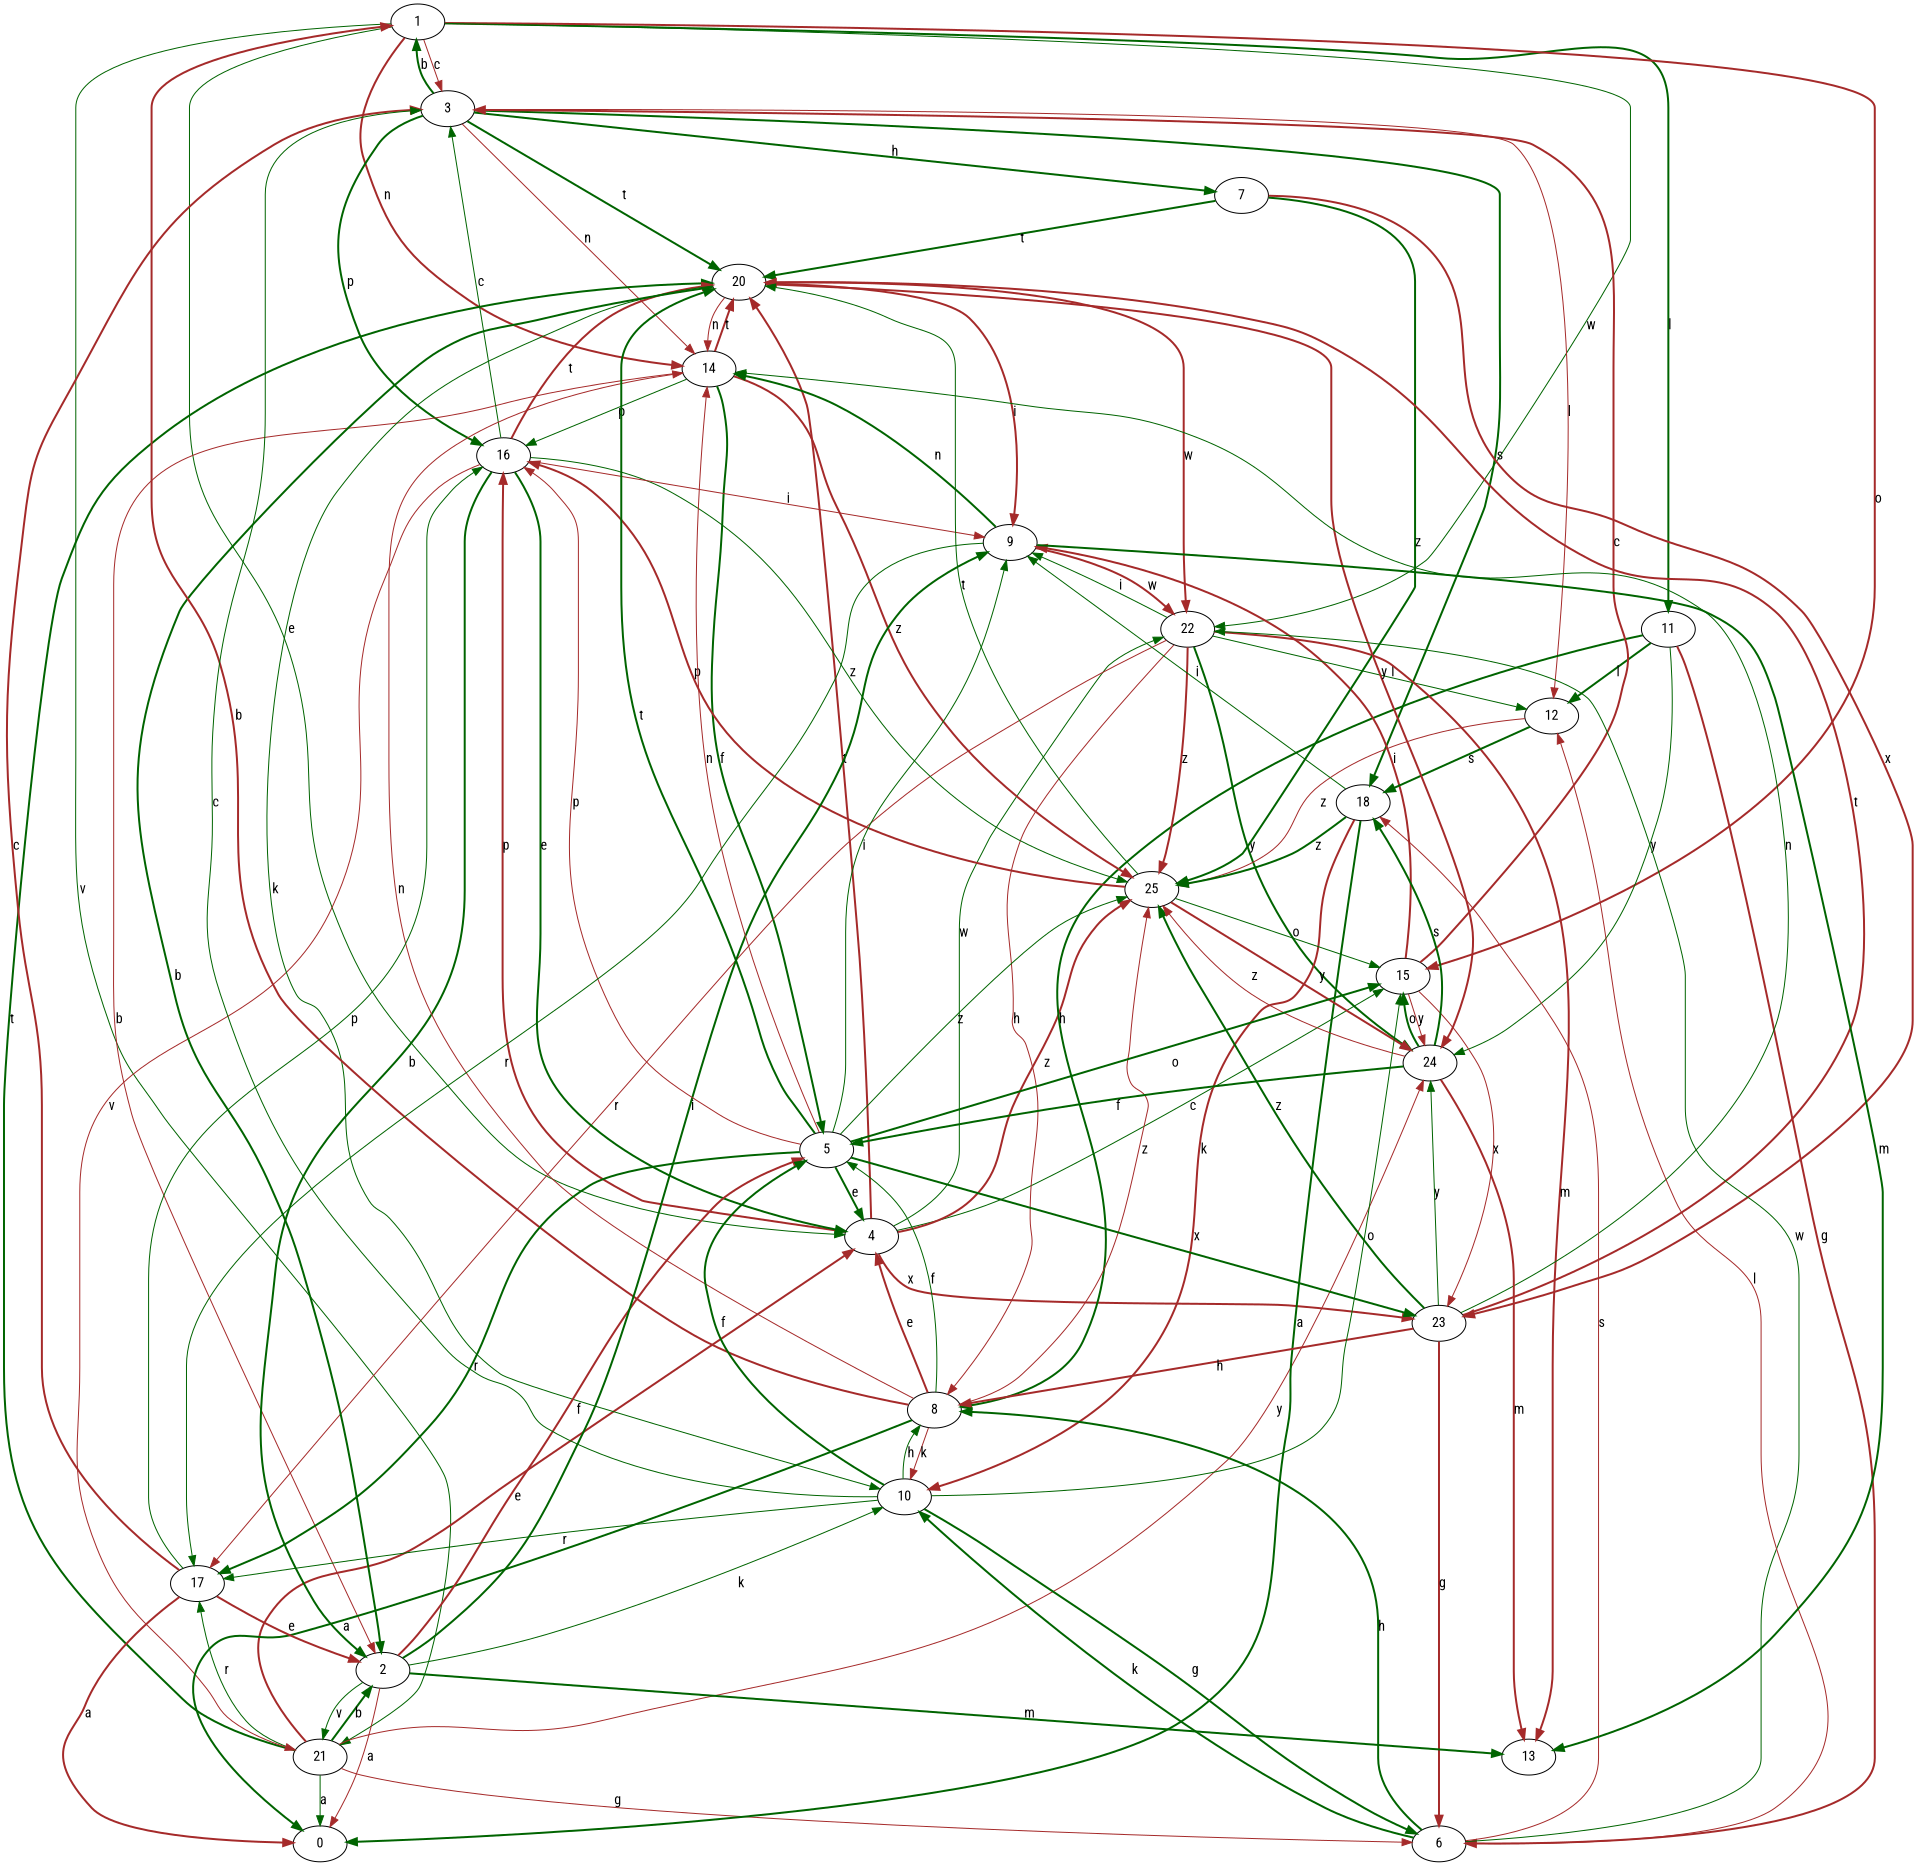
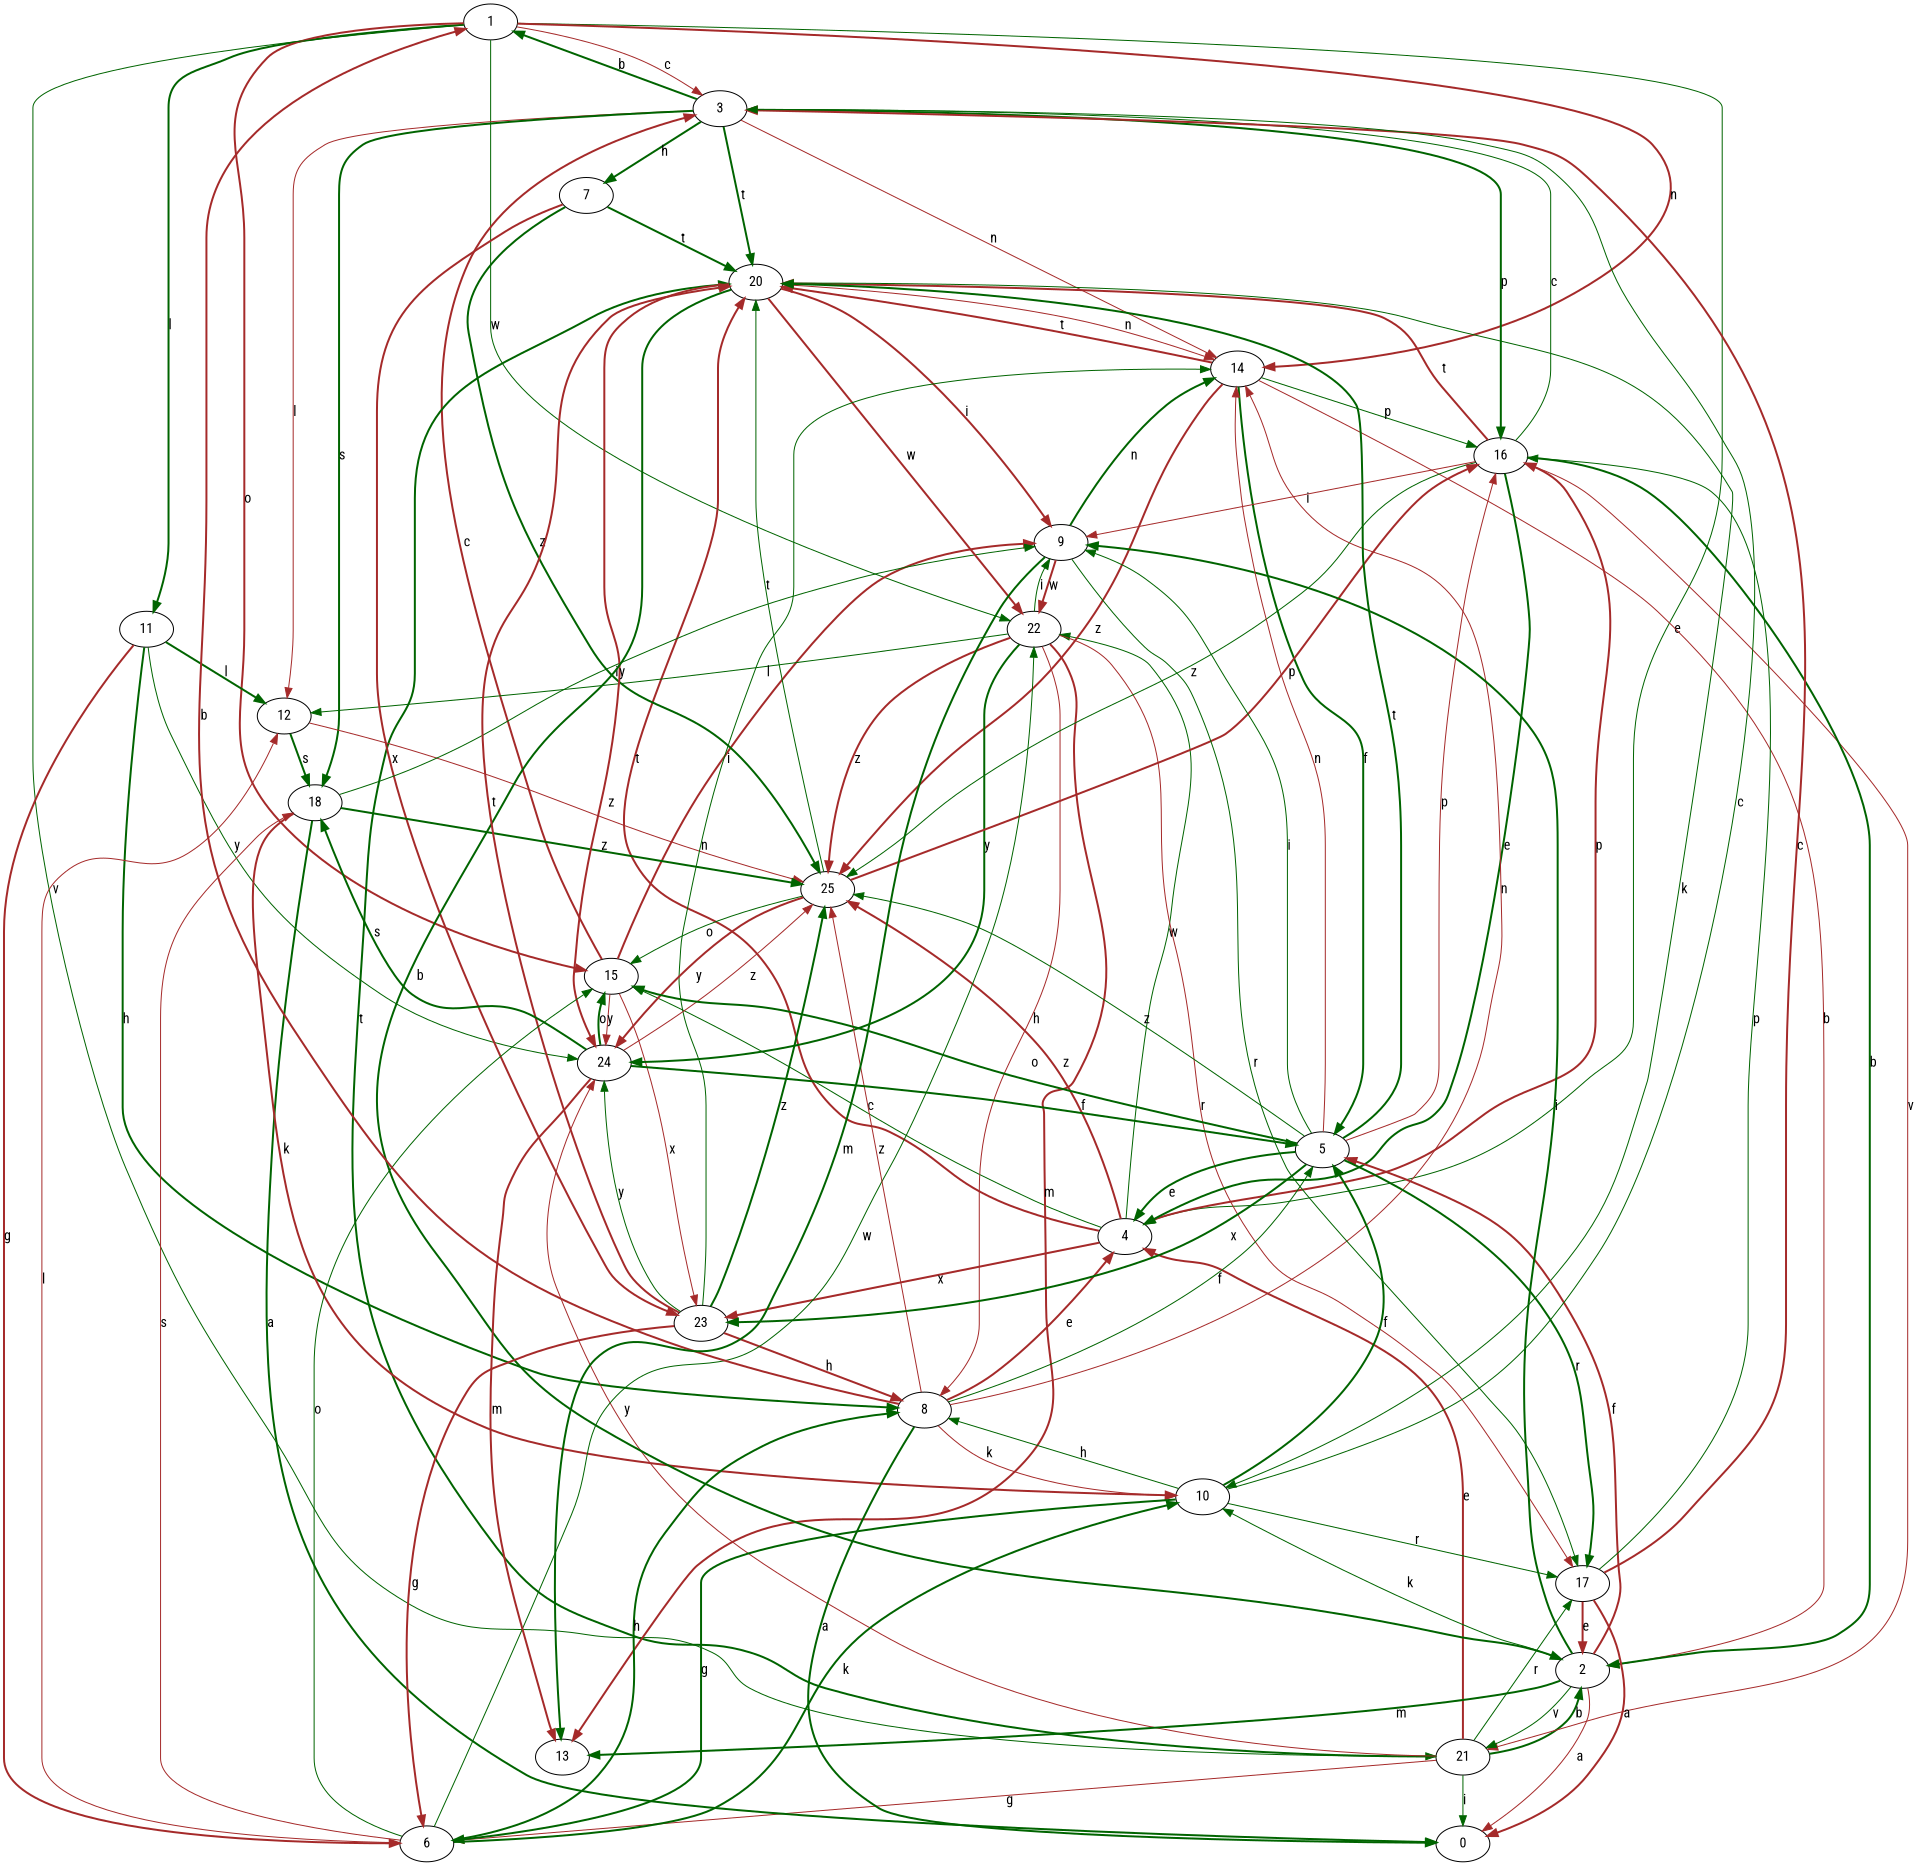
edge "10" -> "15": now "6" -> "15"
edge "21" -> "0": label "a" -> "i"
